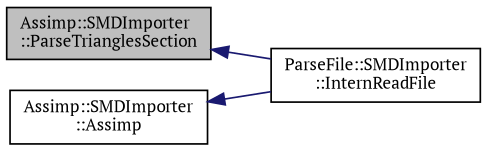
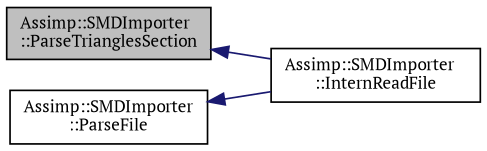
node "ParseFile::SMDImporter ::InternReadFile": label "ParseFile::SMDImporter ::InternReadFile" -> "Assimp::SMDImporter ::InternReadFile"
node "Assimp::SMDImporter ::Assimp": label "Assimp::SMDImporter ::Assimp" -> "Assimp::SMDImporter ::ParseFile"
